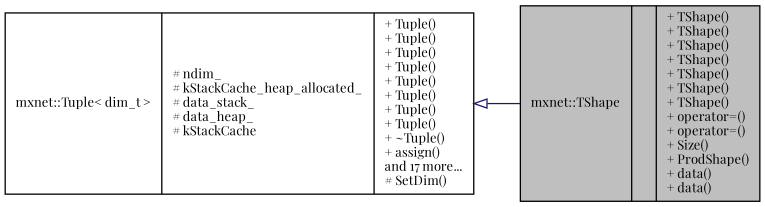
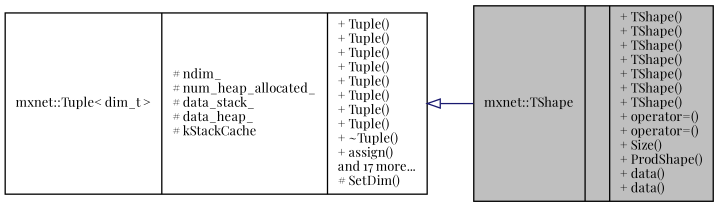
node "mxnet::Tuple< dim_t >": text "# kStackCache_heap_allocated_" -> "# num_heap_allocated_"
